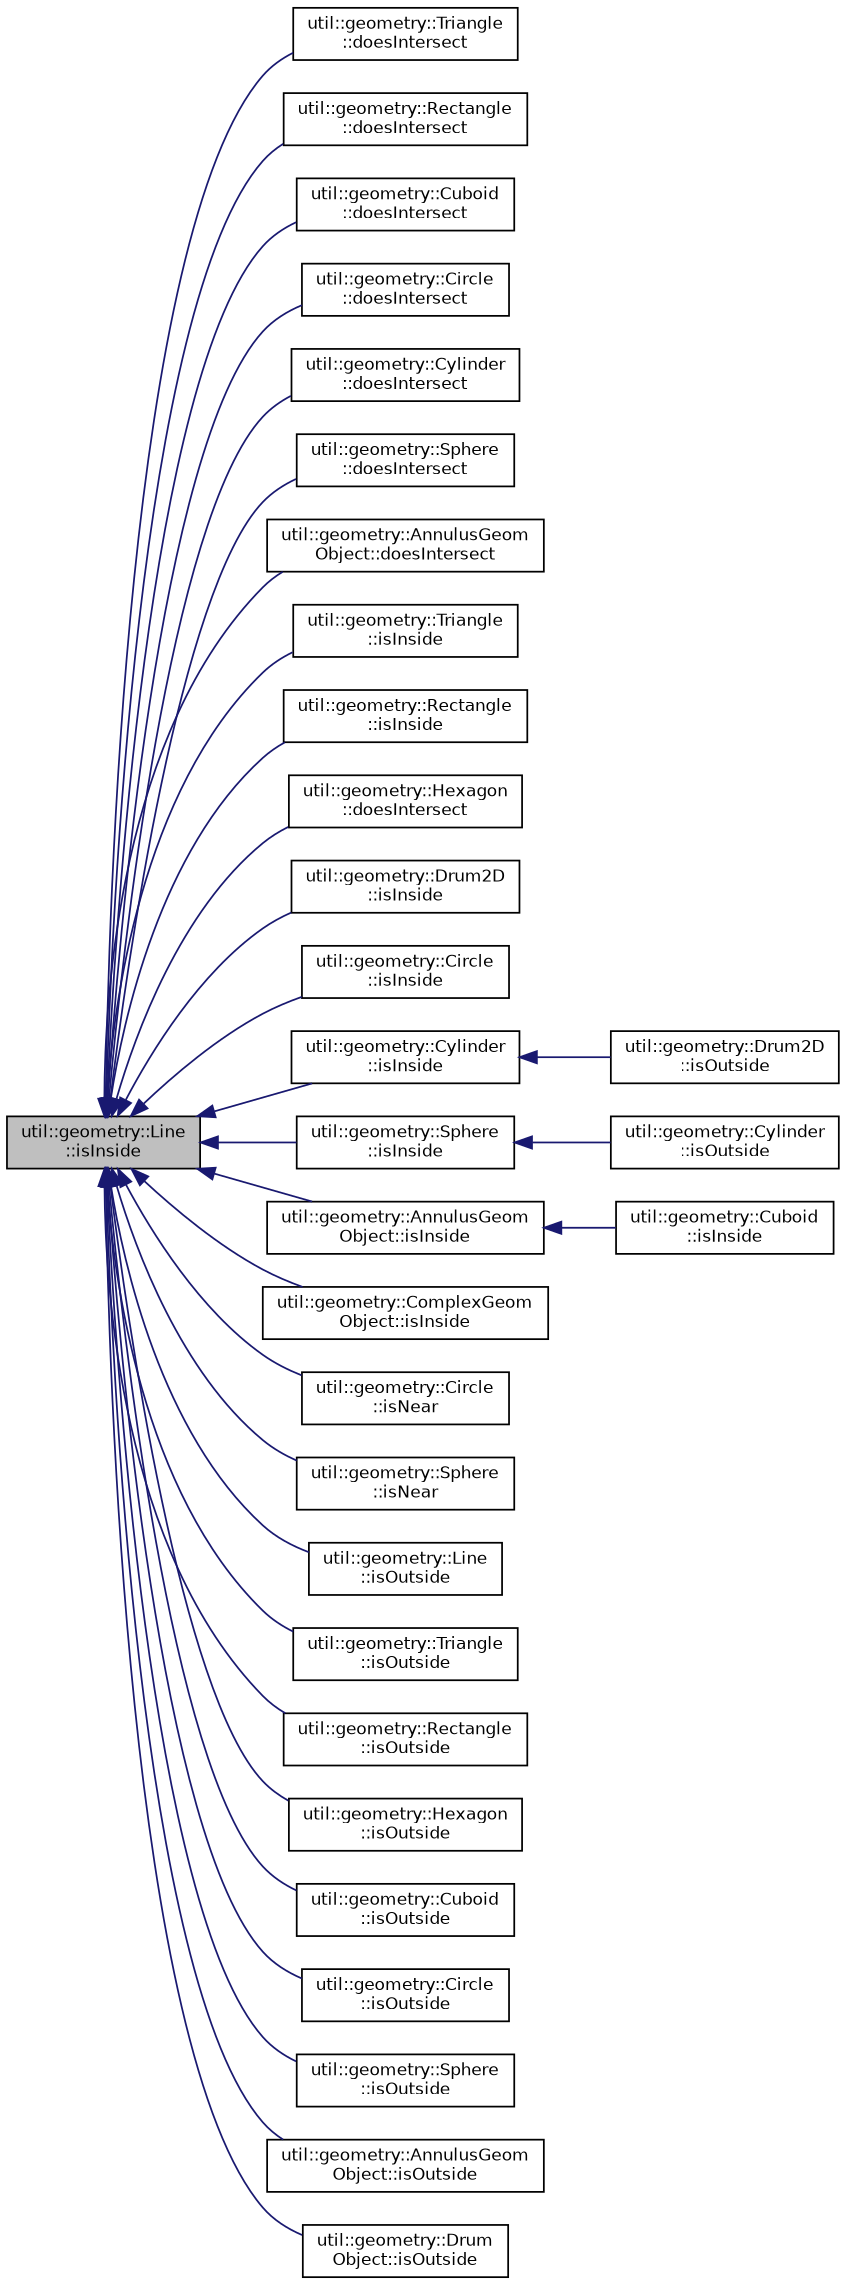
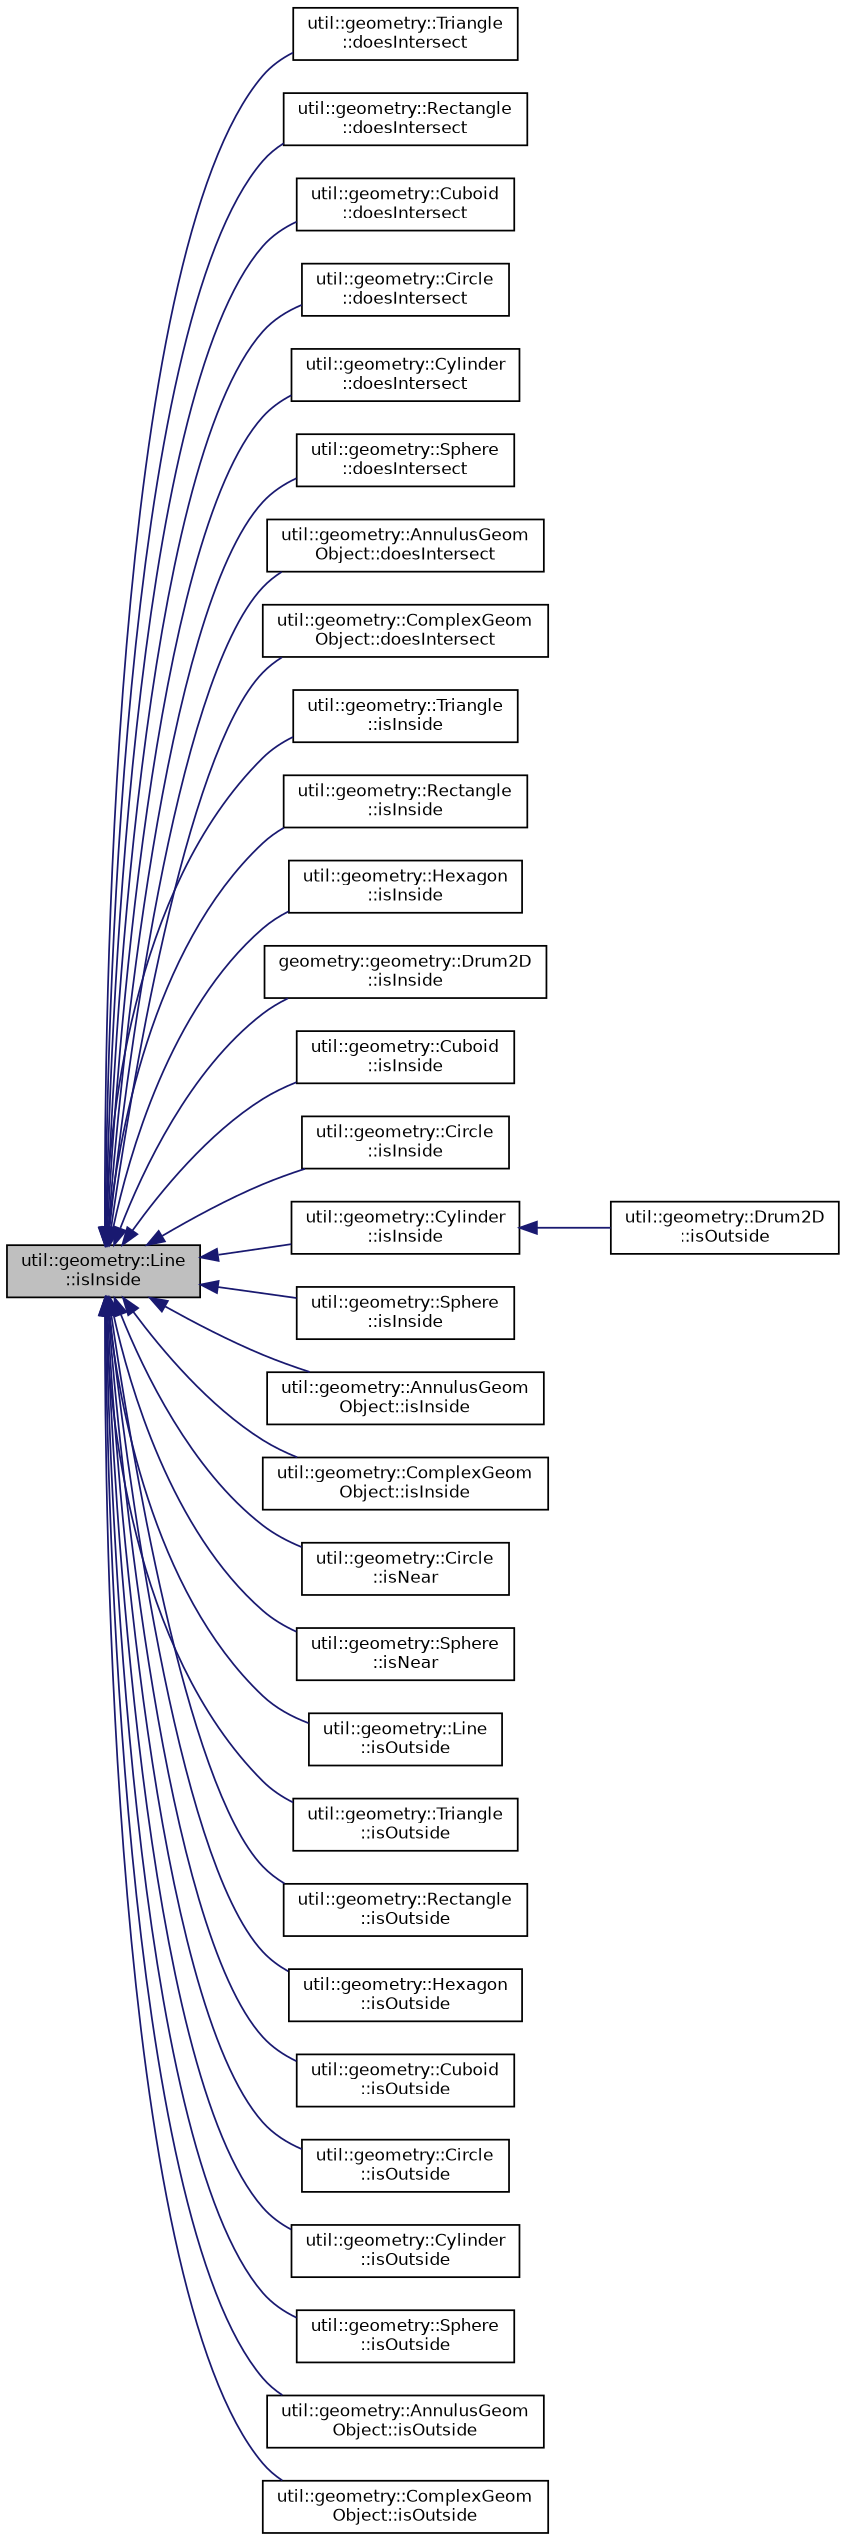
node "util::geometry::ComplexGeom Object::doesIntersect": added
node "util::geometry::Hexagon ::doesIntersect": label "util::geometry::Hexagon ::doesIntersect" -> "util::geometry::Hexagon ::isInside"
node "util::geometry::Drum2D ::isInside": label "util::geometry::Drum2D ::isInside" -> "geometry::geometry::Drum2D ::isInside"
edge "util::geometry::Cylinder ::isOutside" -> "util::geometry::Sphere ::isInside": now "util::geometry::Cylinder ::isOutside" -> "util::geometry::Line ::isInside"
edge "util::geometry::Cuboid ::isInside" -> "util::geometry::AnnulusGeom Object::isInside": now "util::geometry::Cuboid ::isInside" -> "util::geometry::Line ::isInside"
node "util::geometry::Drum Object::isOutside": label "util::geometry::Drum Object::isOutside" -> "util::geometry::ComplexGeom Object::isOutside"
